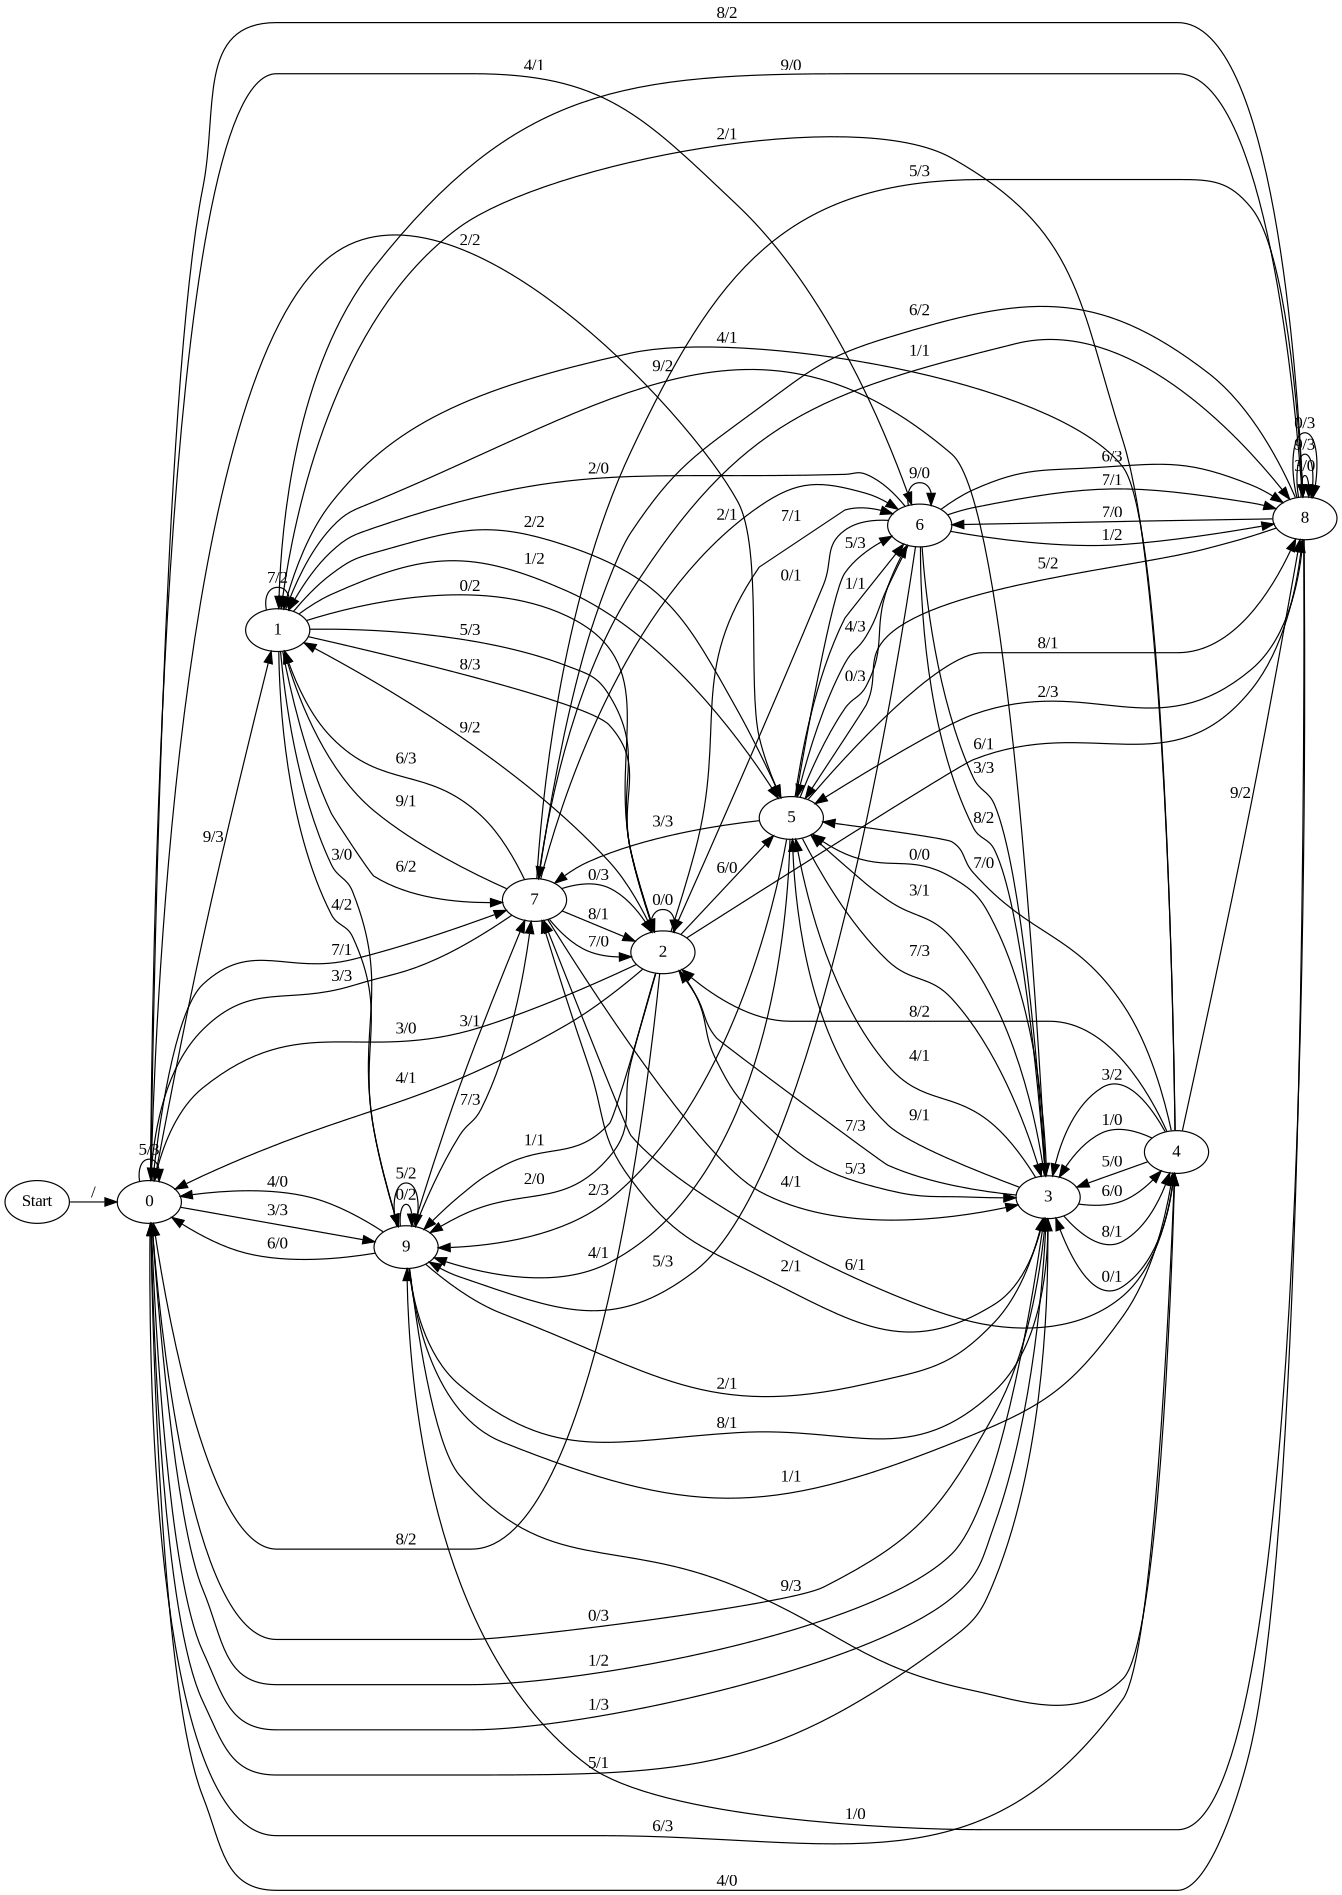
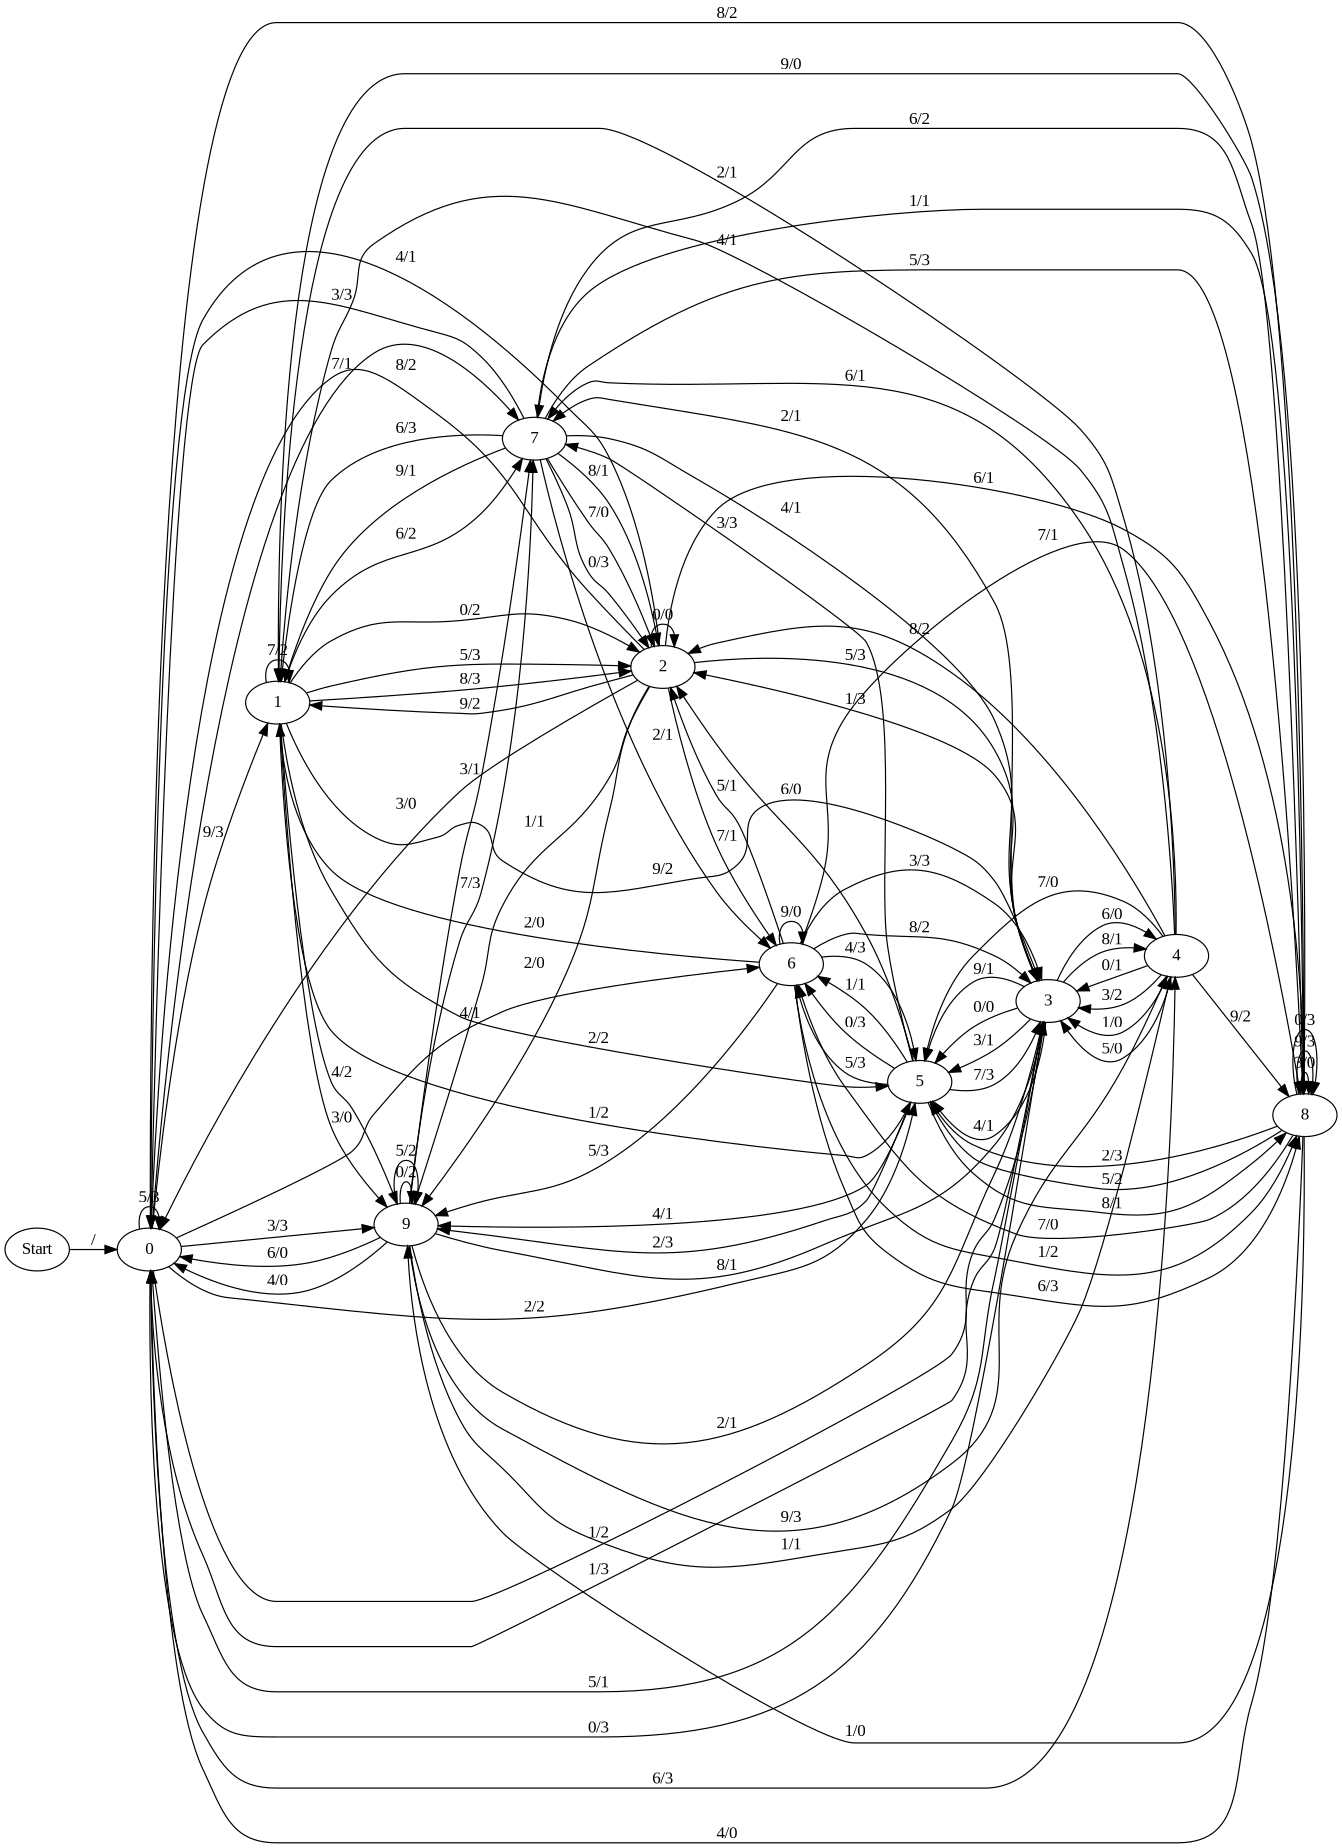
edge "6" -> "2": label "0/1" -> "5/1"
edge "2" -> "5": reversed
edge "3" -> "2": label "7/3" -> "1/3"
